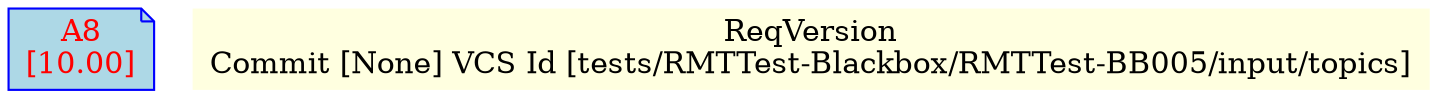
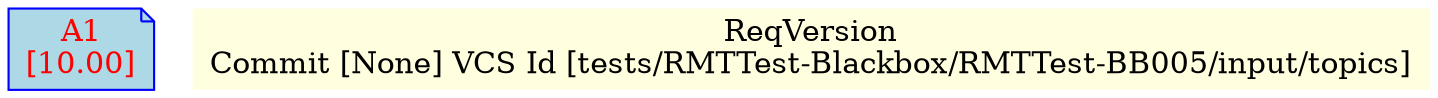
node "A8 [10.00]": label "A8 [10.00]" -> "A1 [10.00]"
